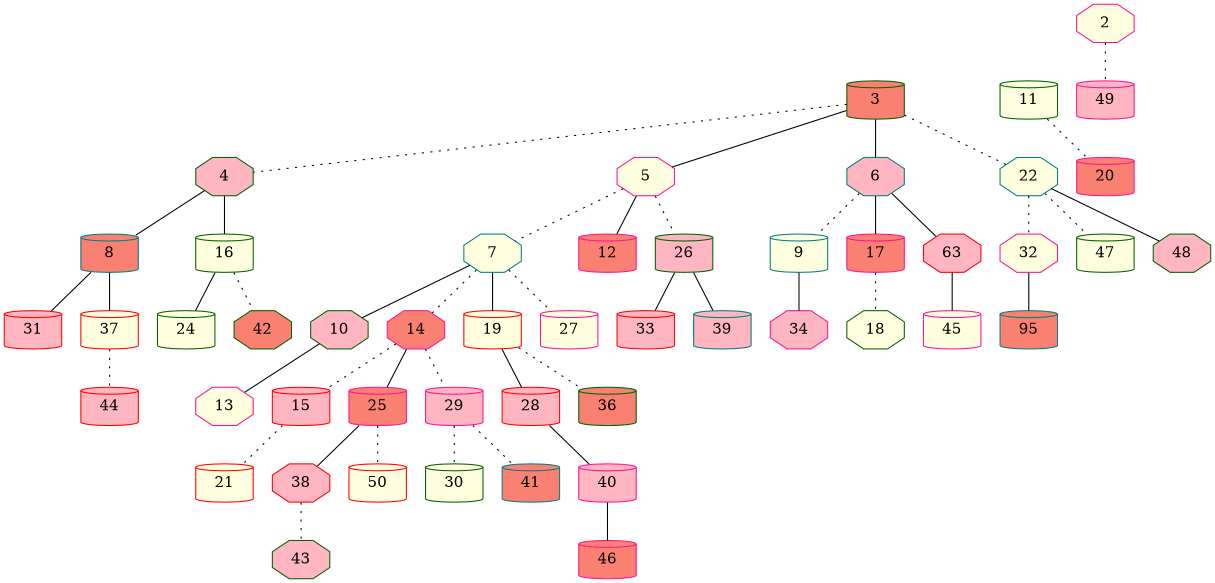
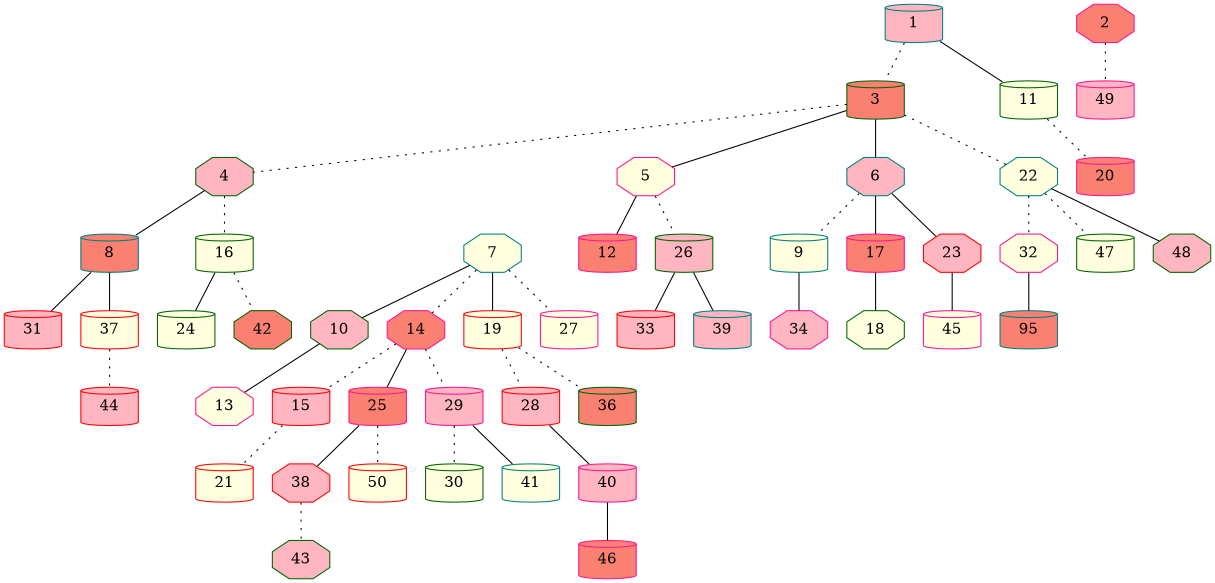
node "1": added
node "2": fillcolor lightyellow -> salmon
edge "4" -- "16": style solid -> dotted
edge "5" -- "7": removed
node "63": label "63" -> "23"
edge "17" -- "18": style dotted -> solid
edge "19" -- "28": style solid -> dotted
edge "29" -- "41": style dotted -> solid
node "41": fillcolor salmon -> lightyellow
